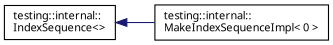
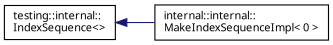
node "testing::internal:: MakeIndexSequenceImpl< 0 >": label "testing::internal:: MakeIndexSequenceImpl< 0 >" -> "internal::internal:: MakeIndexSequenceImpl< 0 >"
